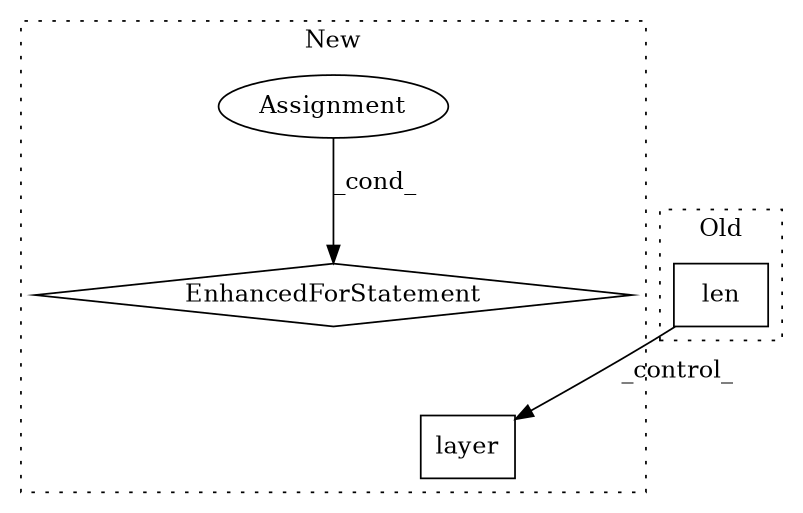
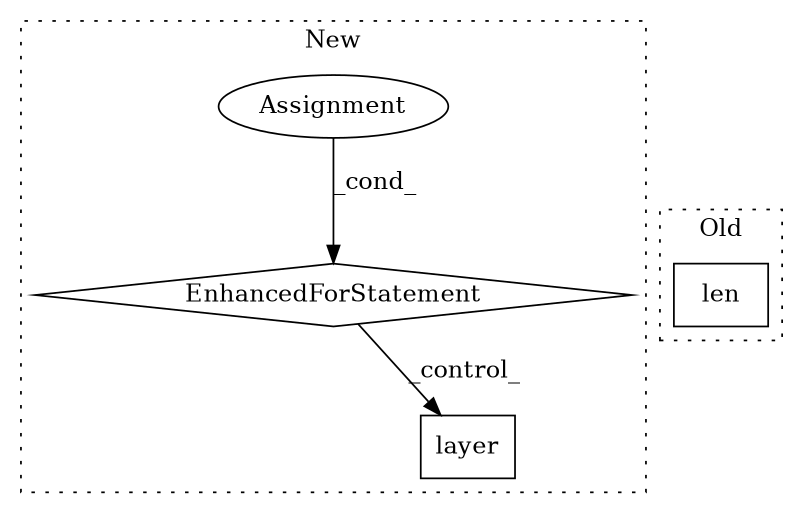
edge "len" -> "layer": now "EnhancedForStatement" -> "layer"
